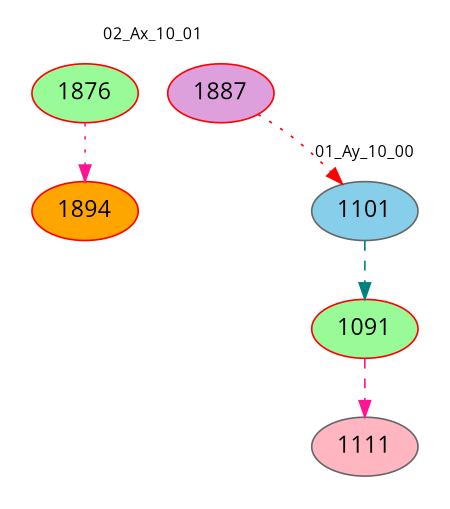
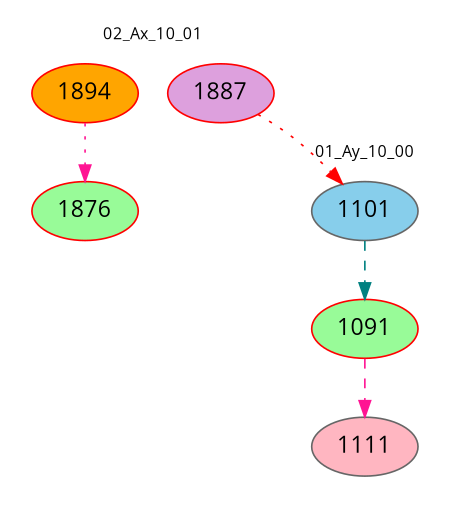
edge "1876" -> "1894": reversed
